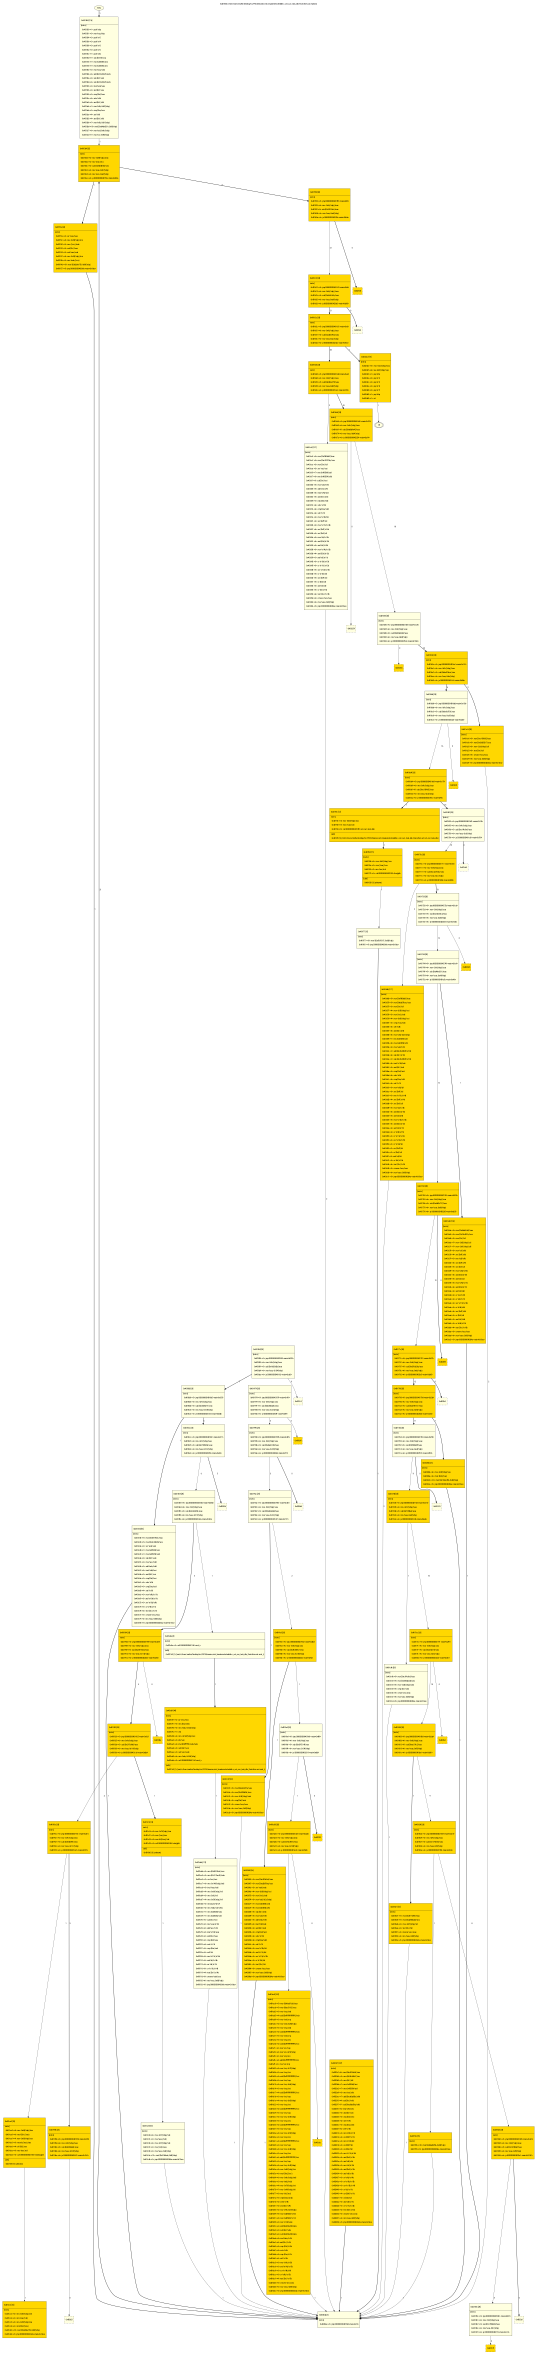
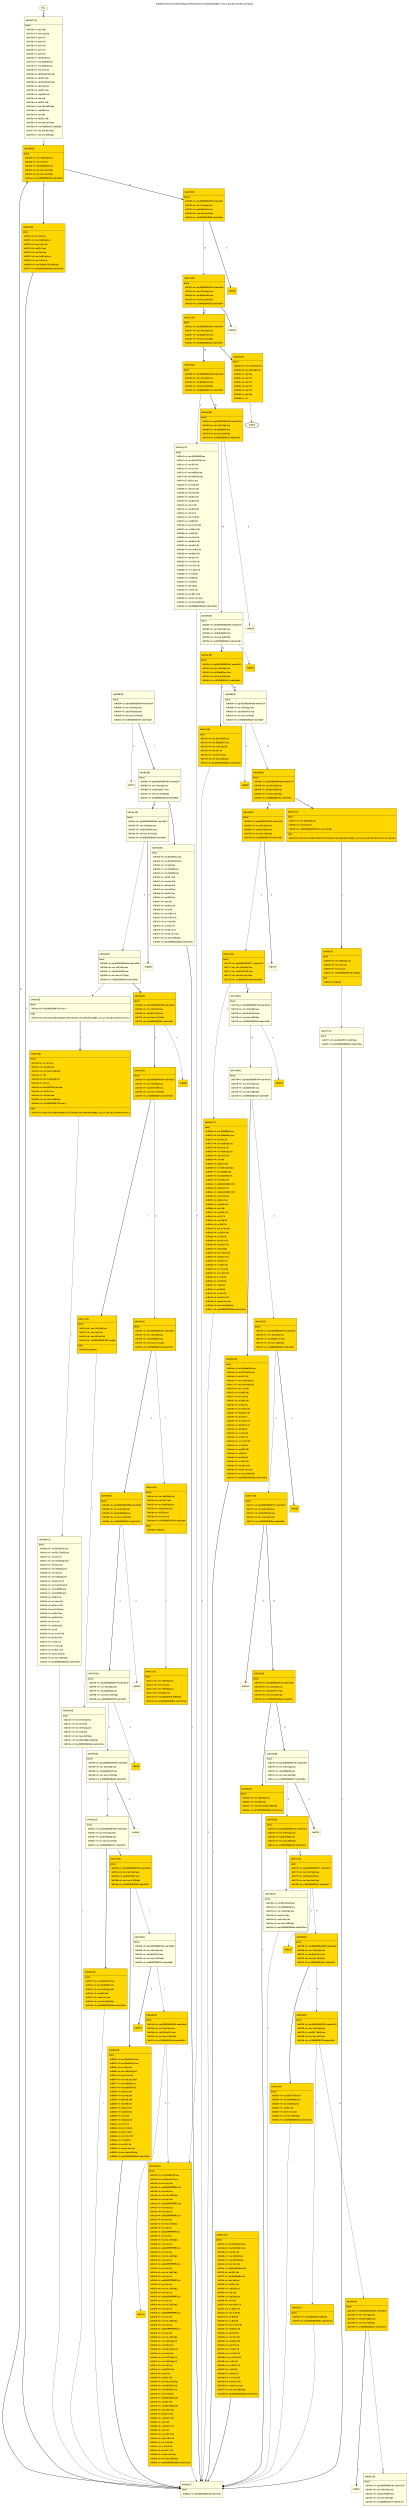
node "Exit": label "Exit" -> "Desktop"
node "0x4016f0 [28]": fillcolor lightyellow -> gold
edge "0x401ce2 [137]" -> "0x40264a [5]": now "0x401ce2 [137]" -> "0x401ac8 [281]"
edge "0x401958 [28]" -> "0x401974 [28]": added, label "3"
node "0x402176": removed
